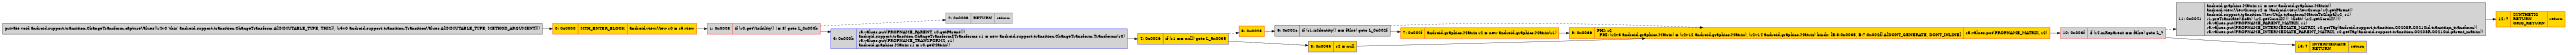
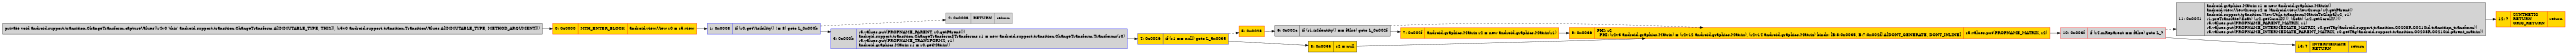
node "1: 0x0008": color red -> blue
node "8: 0x0035": color blue -> black
